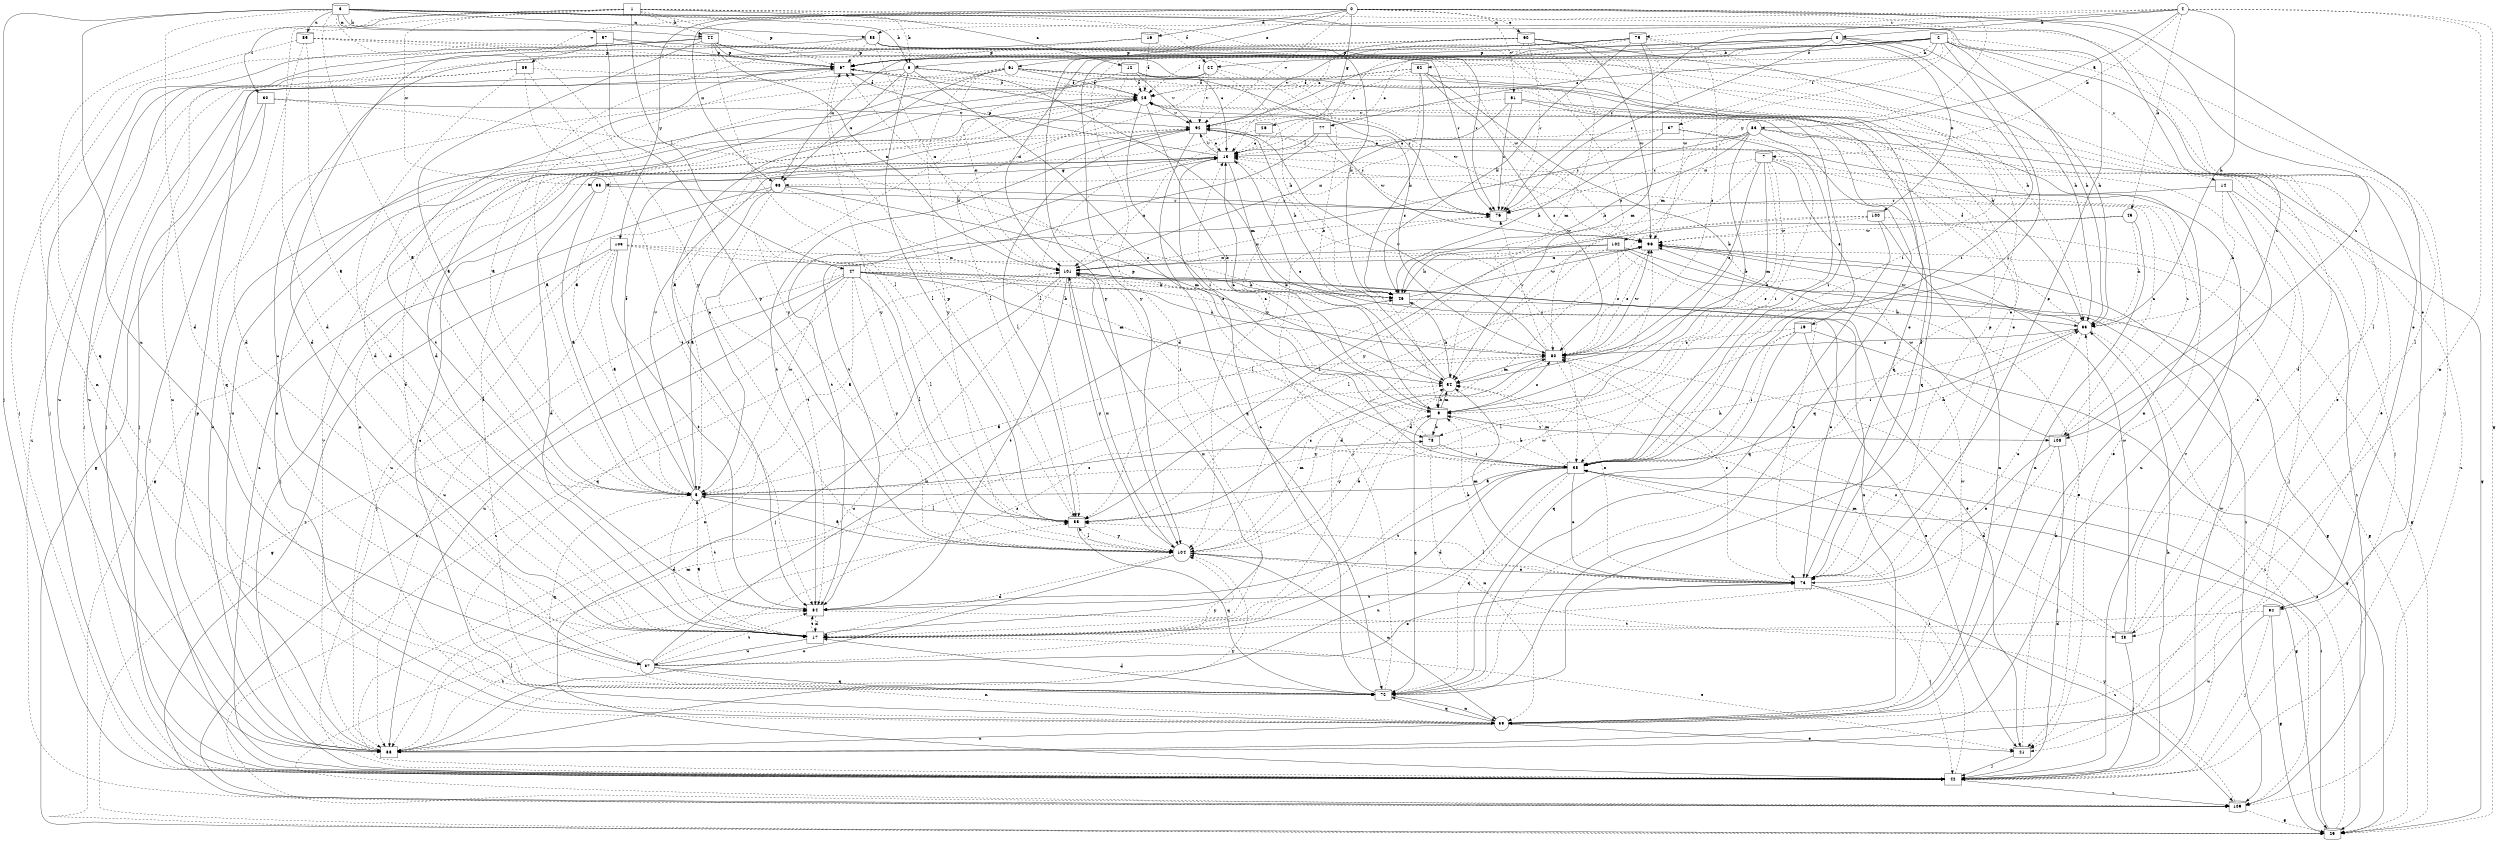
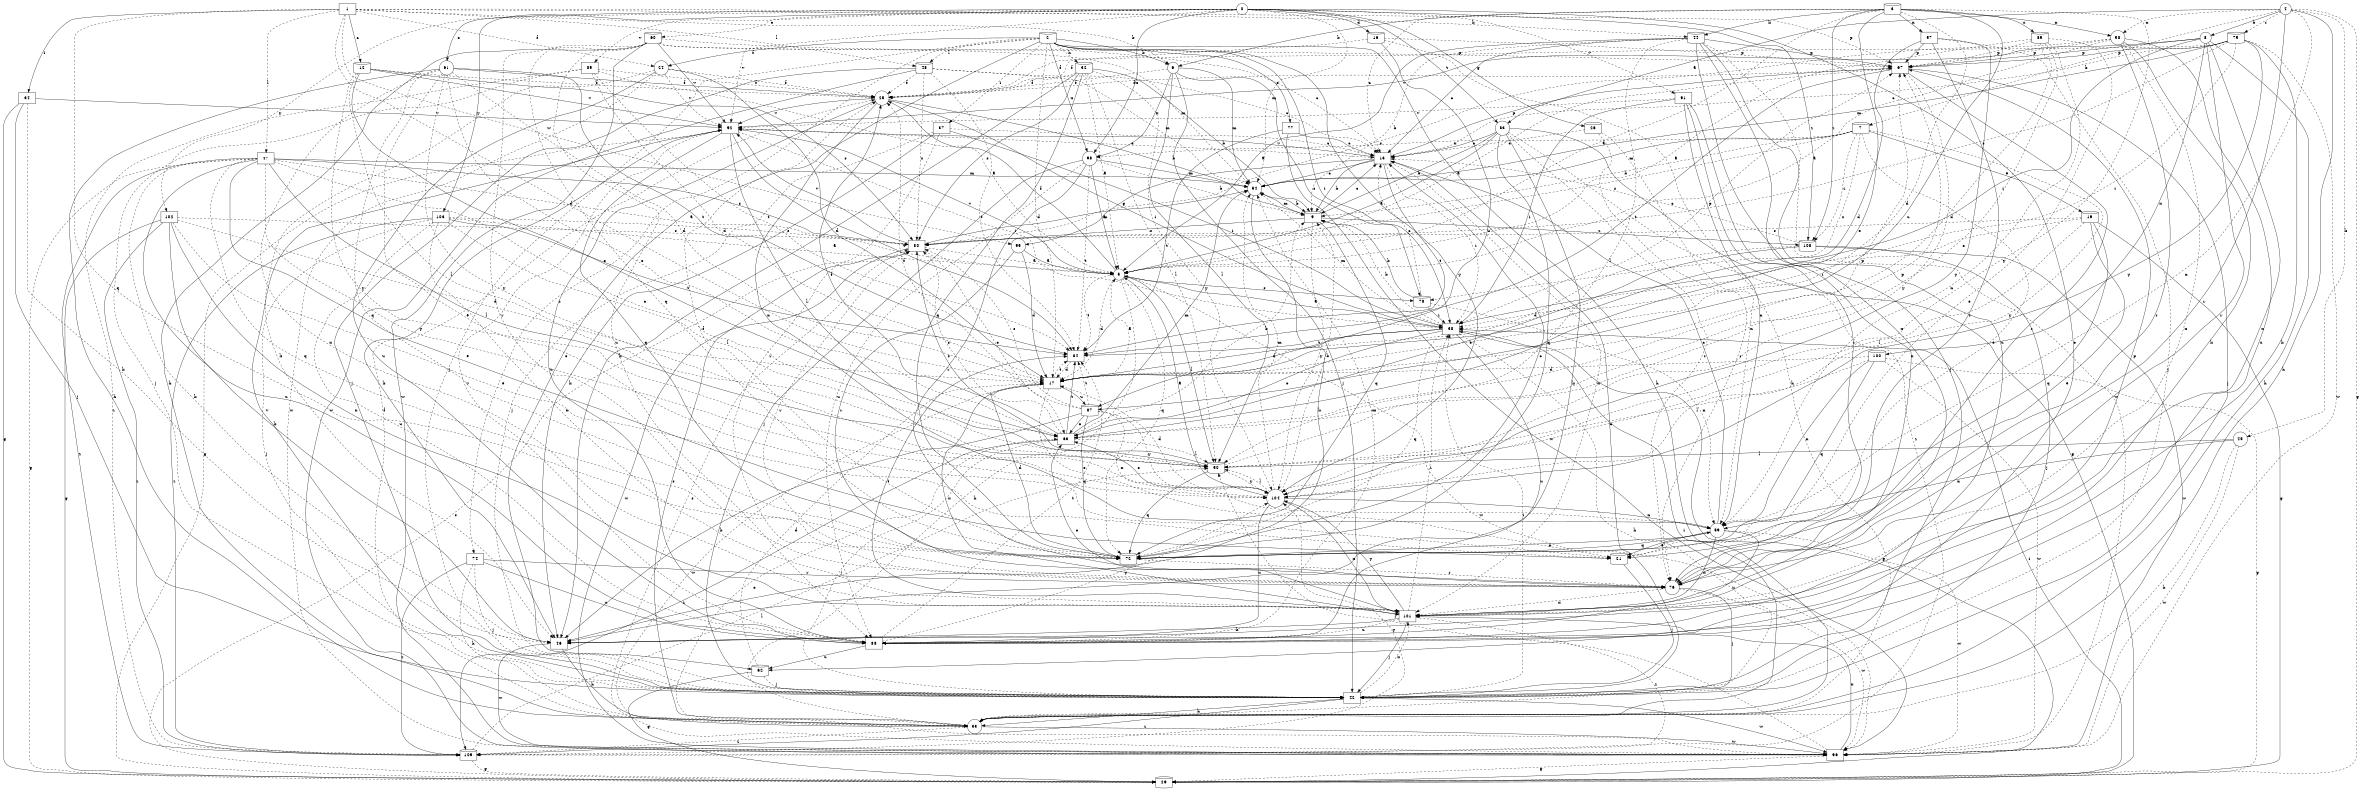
edge "0" -> "83": added, label "t"
node "30": label "30" -> "34"
edge "77" -> "13": label "l" -> "c"
edge "1" -> "47": style solid -> dashed
node "14": label "14" -> "74"
node "76": shape cylinder -> circle
edge "54" -> "13": reversed
edge "7" -> "80": style solid -> dashed
edge "83" -> "5": label "c" -> "a"
edge "9" -> "78": reversed
edge "80" -> "104": removed, label "y"
node "55": label "55" -> "50"
edge "21" -> "33": removed, label "h"
node "73": label "73" -> "63"
edge "84" -> "48": reversed
node "87": shape circle -> cylinder
edge "62" -> "88": reversed
edge "3" -> "42": now "76" -> "42"
